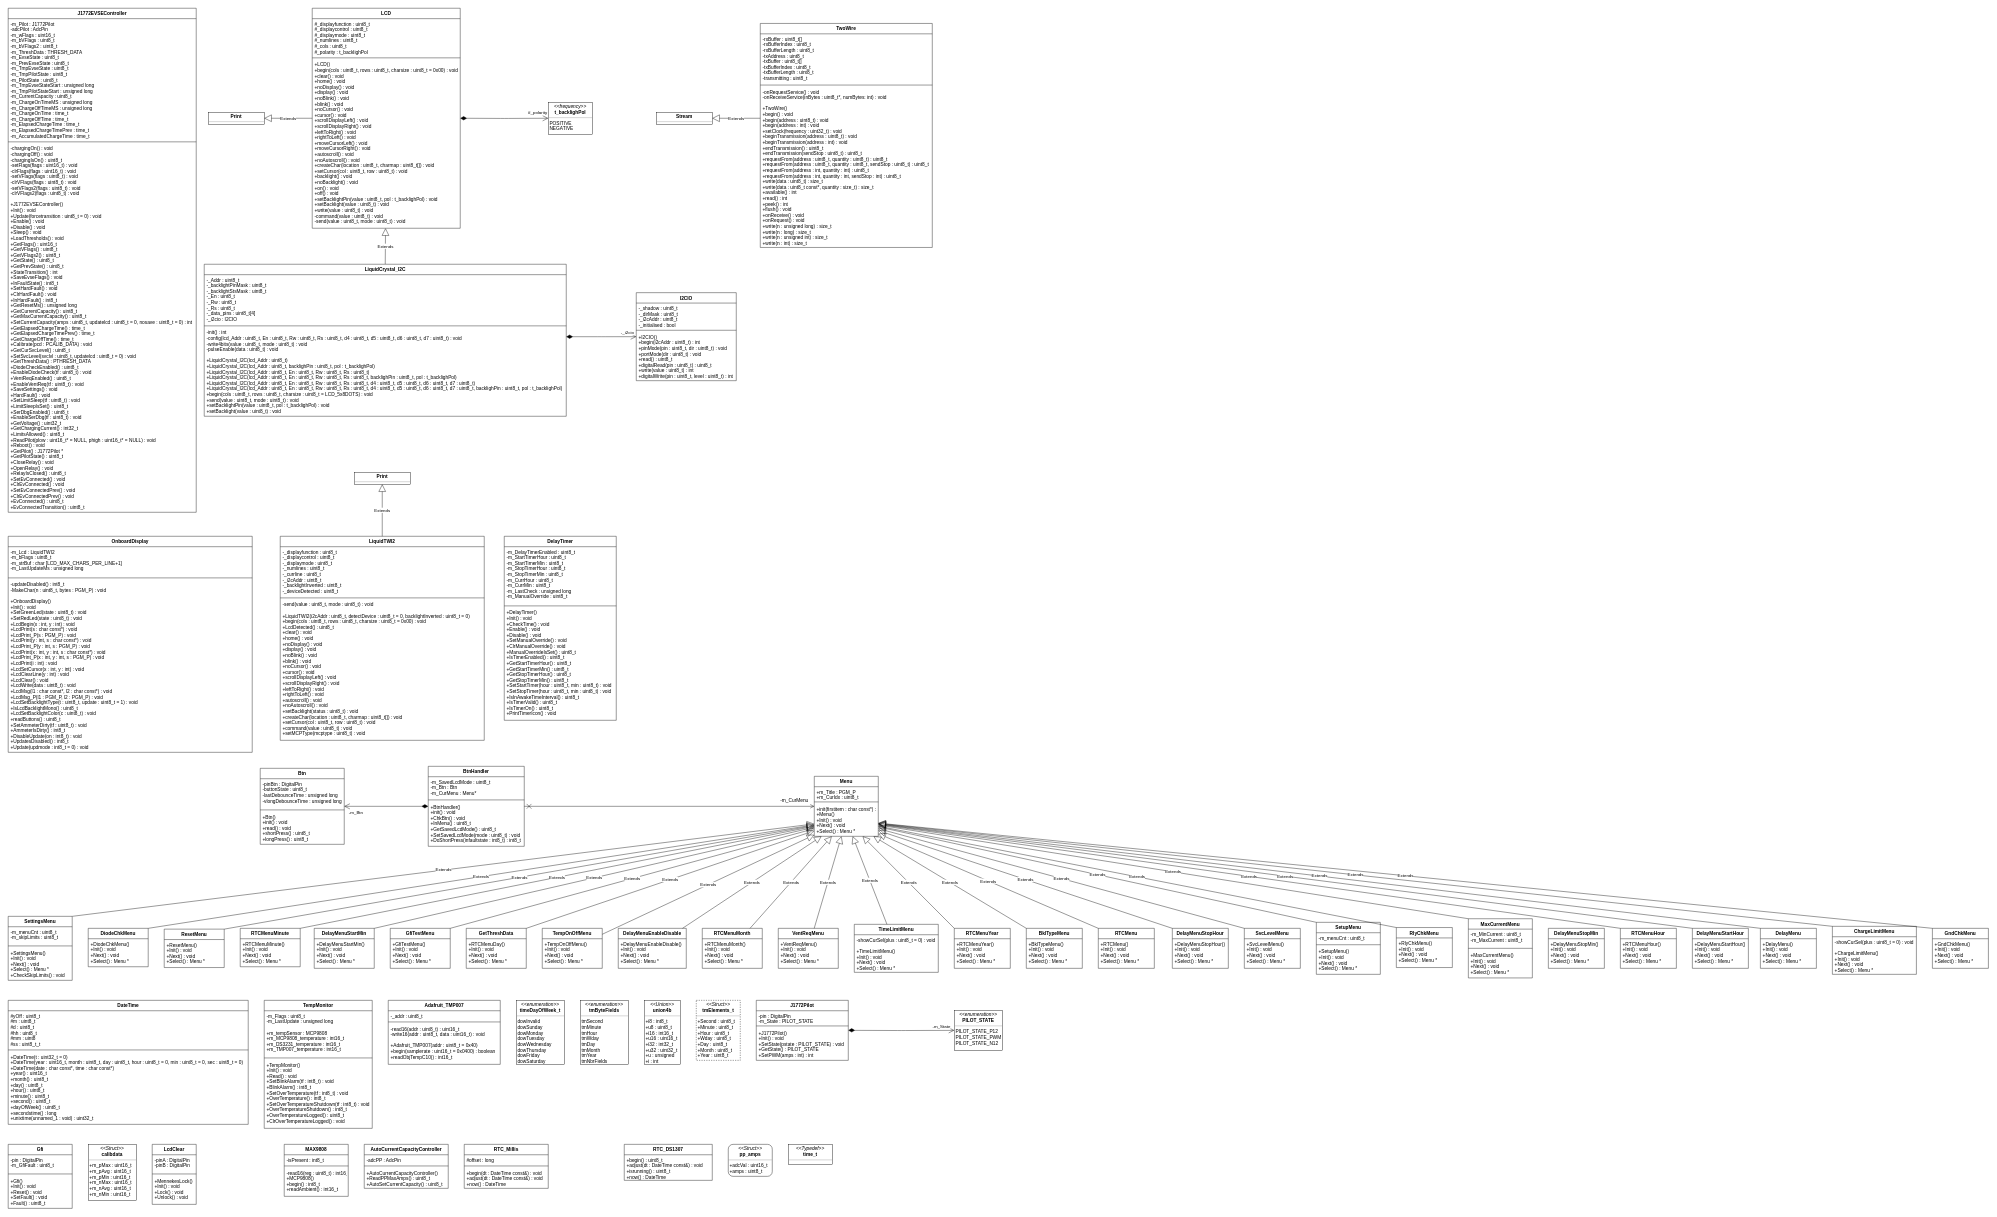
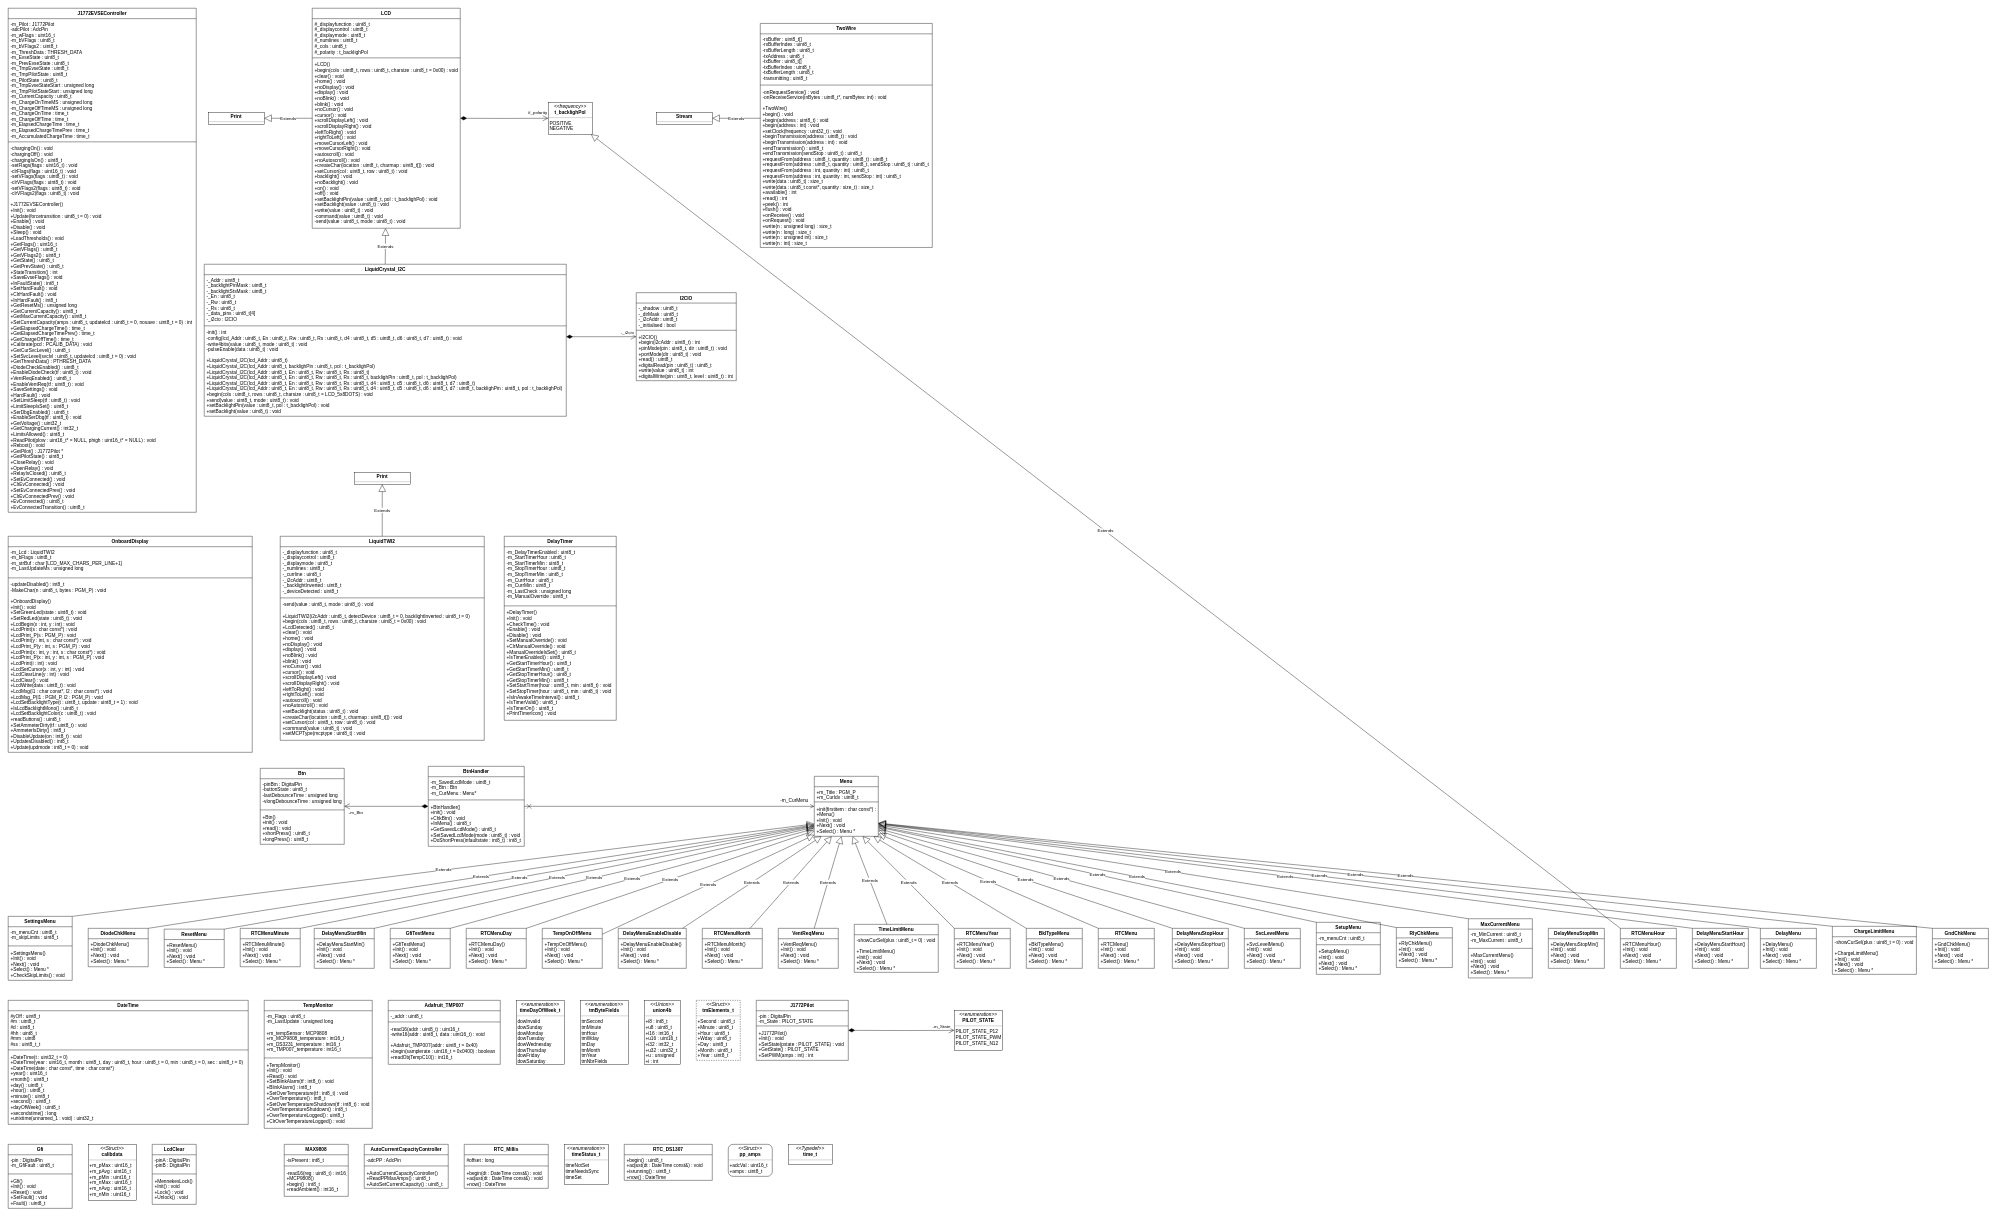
edge "RTCMenuHour" -> "+init(firstitem : char const*) : void +Menu() +Init() : void +Next() : void +Select() : Menu *": now "RTCMenuHour" -> "<<frequency>> t_backlighPol POSITIVE NEGATIVE"
node "GetThreshData": label "GetThreshData" -> "RTCMenuDay"
node "<<enumeration>> timeStatus_t timeNotSet timeNeedsSync timeSet": added
